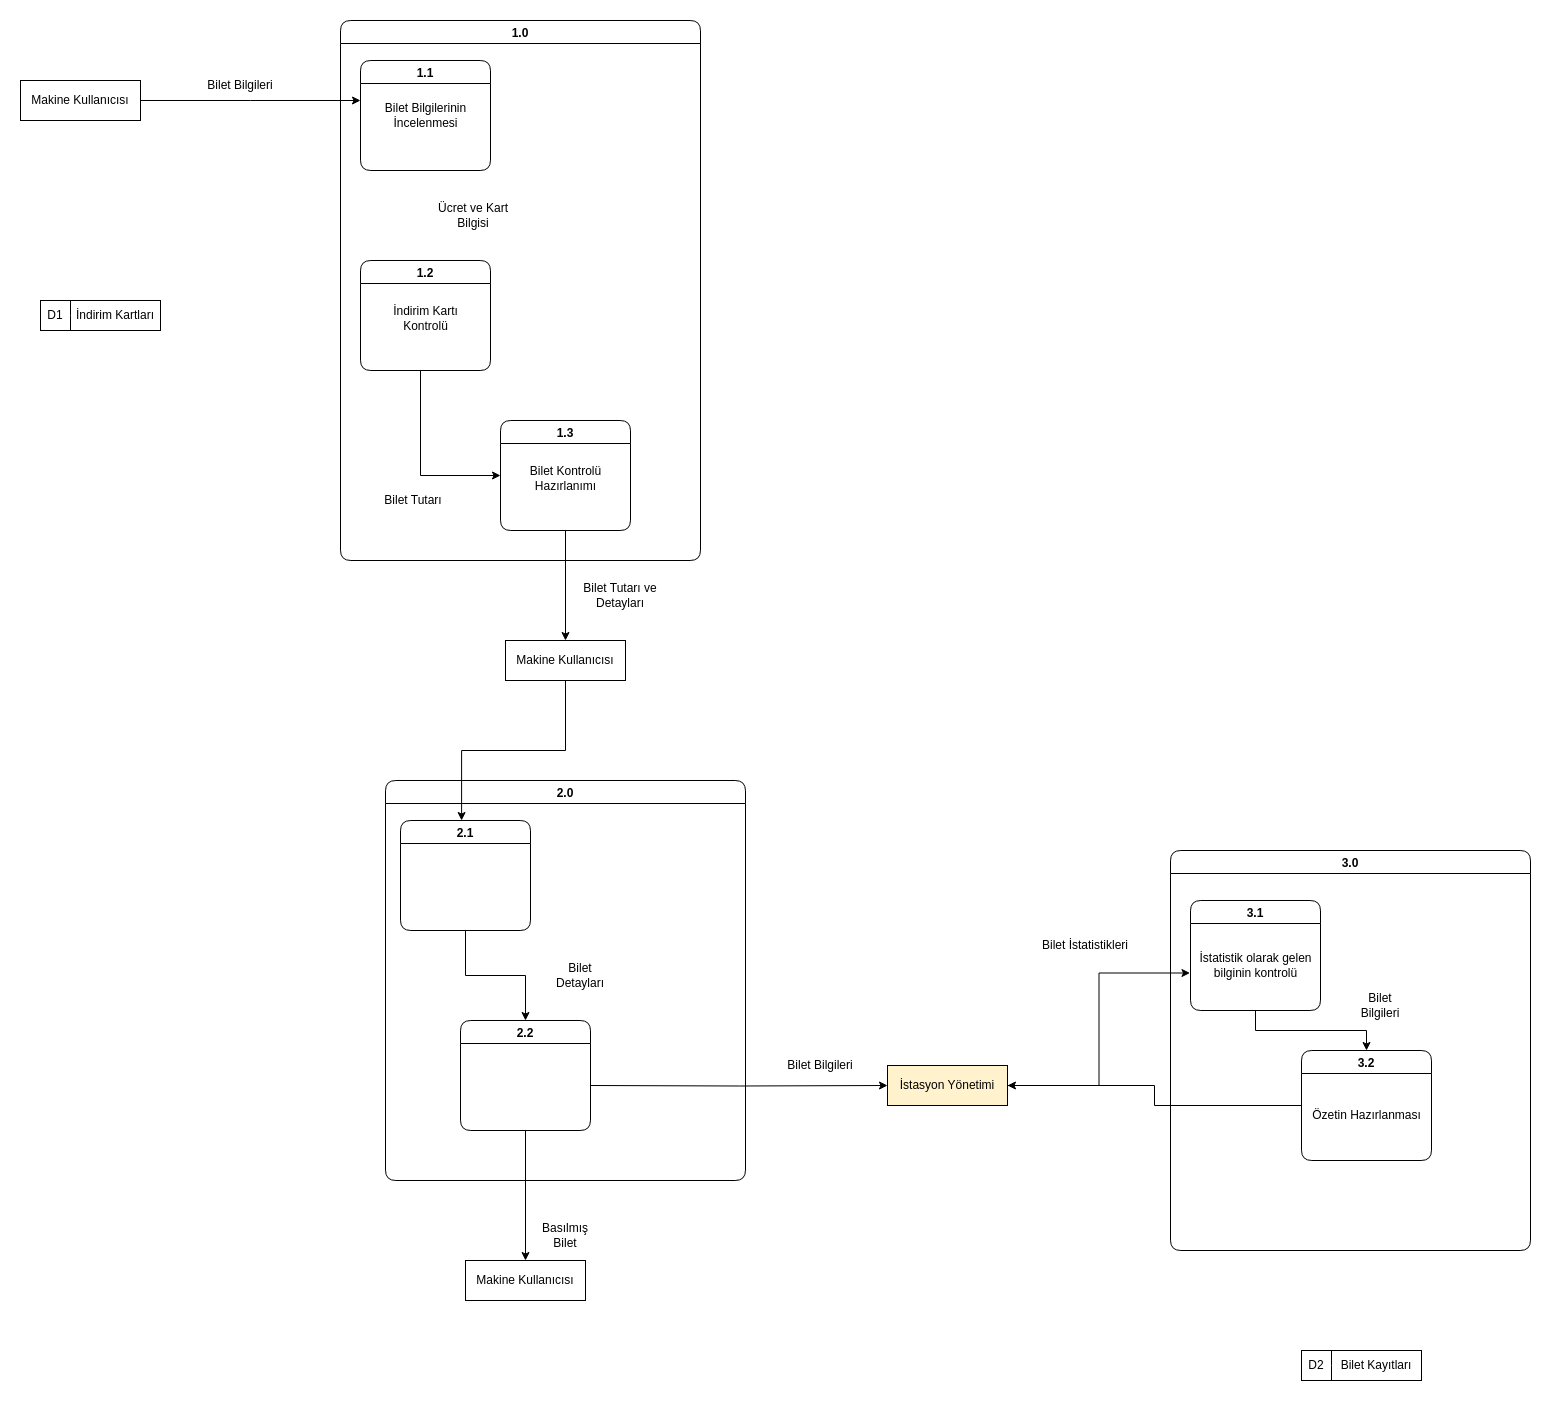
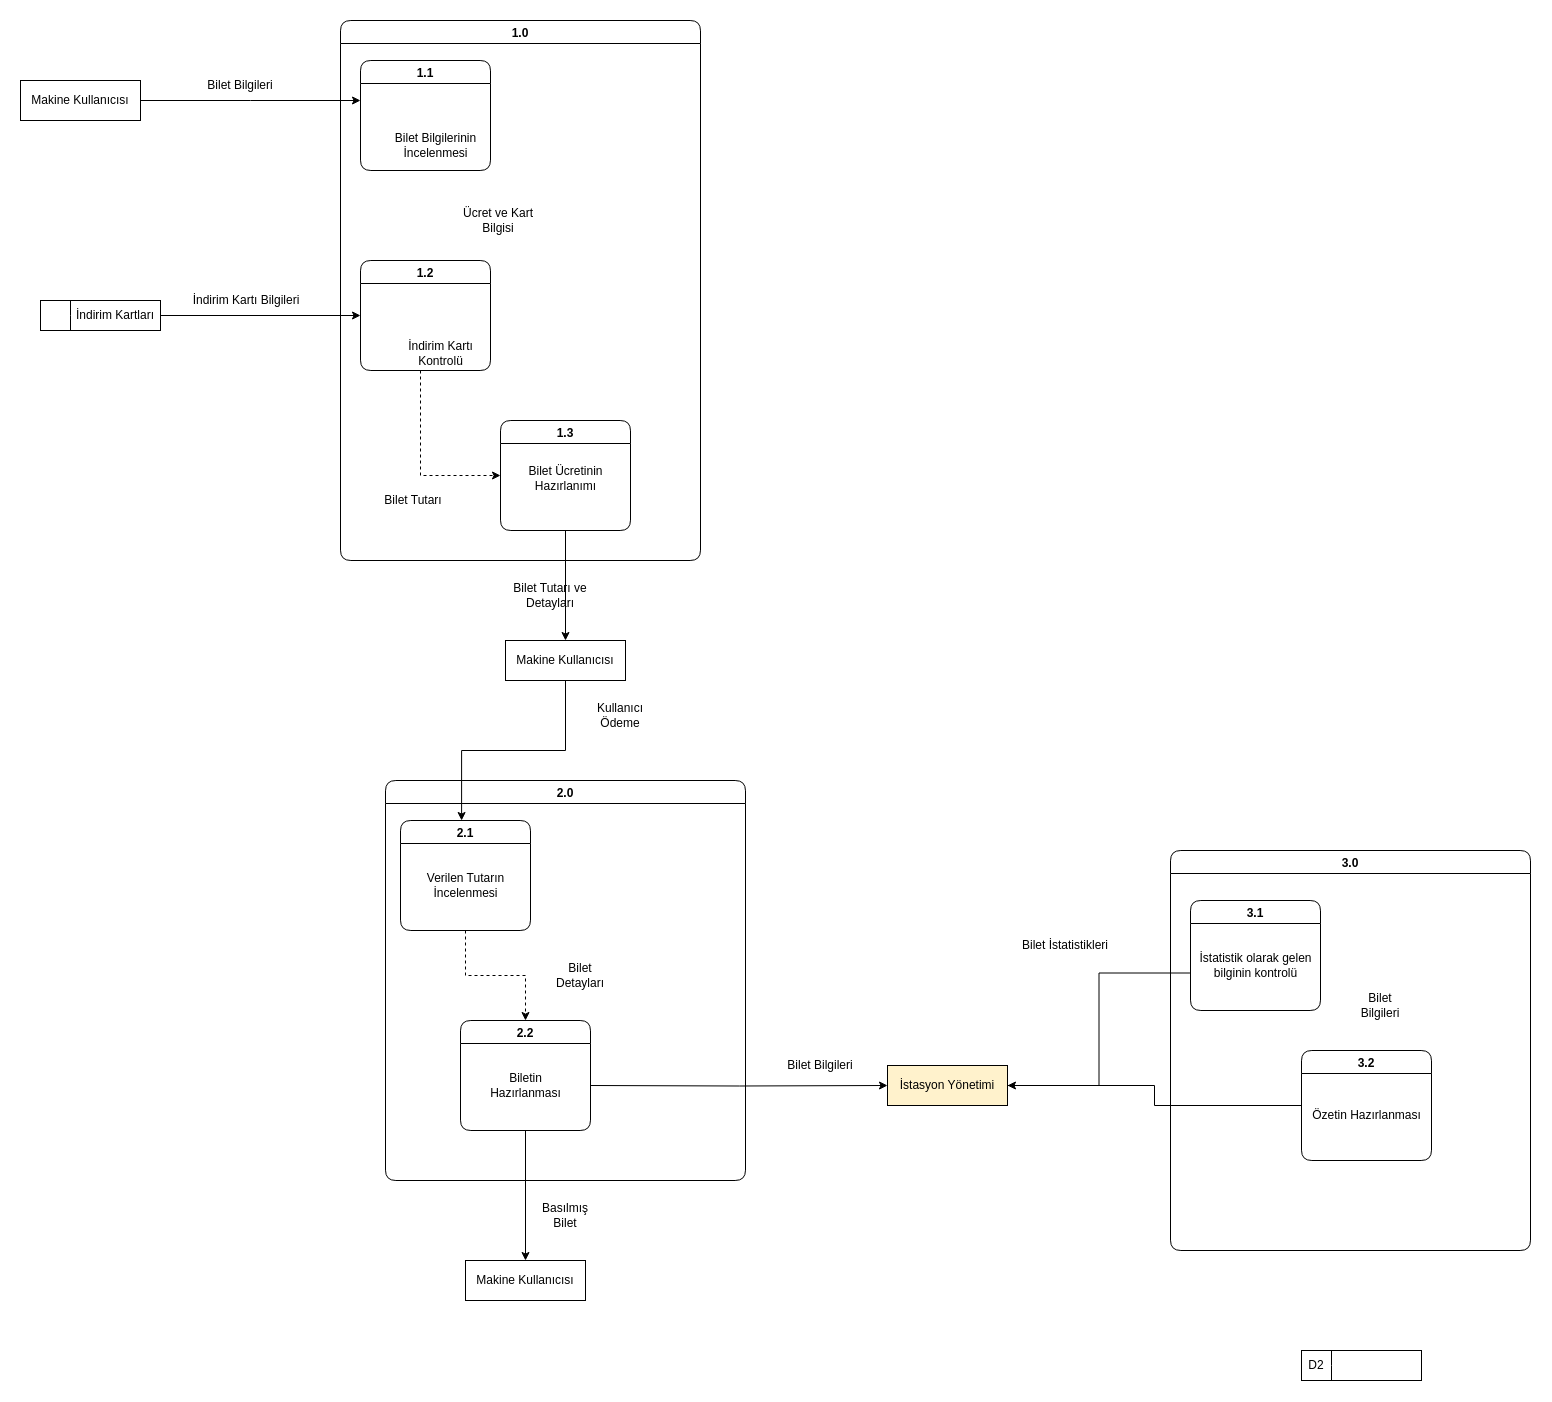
node "Bilet Bilgilerinin İncelenmesi": moved (426, 116) -> (436, 146)
node "Ücret ve Kart Bilgisi": moved (474, 216) -> (499, 221)
node "İndirim Kartı Bilgileri": added
node "D1": removed
edge "İndirim Kartları" -> "1.2": added
node "İndirim Kartı Kontrolü": moved (426, 318) -> (441, 353)
edge "1.2" -> "1.3": style solid -> dashed
node "Bilet Kontrolü Hazırlanımı": label "Bilet Kontrolü Hazırlanımı" -> "Bilet Ücretinin Hazırlanımı"
node "Bilet Tutarı ve Detayları": moved (621, 596) -> (551, 596)
node "Kullanıcı Ödeme": added
node "Verilen Tutarın İncelenmesi": added
node "Bilet İstatistikleri": moved (1086, 946) -> (1066, 946)
edge "İstasyon Yönetimi" -> "İstatistik olarak gelen bilginin kontrolü": arrowhead classic -> none
edge "2.1" -> "2.2": style solid -> dashed
edge "3.1" -> "3.2": removed
node "Biletin Hazırlanması": added
node "Basılmış Bilet": moved (566, 1236) -> (566, 1216)
node "Bilet Kayıtları": removed
